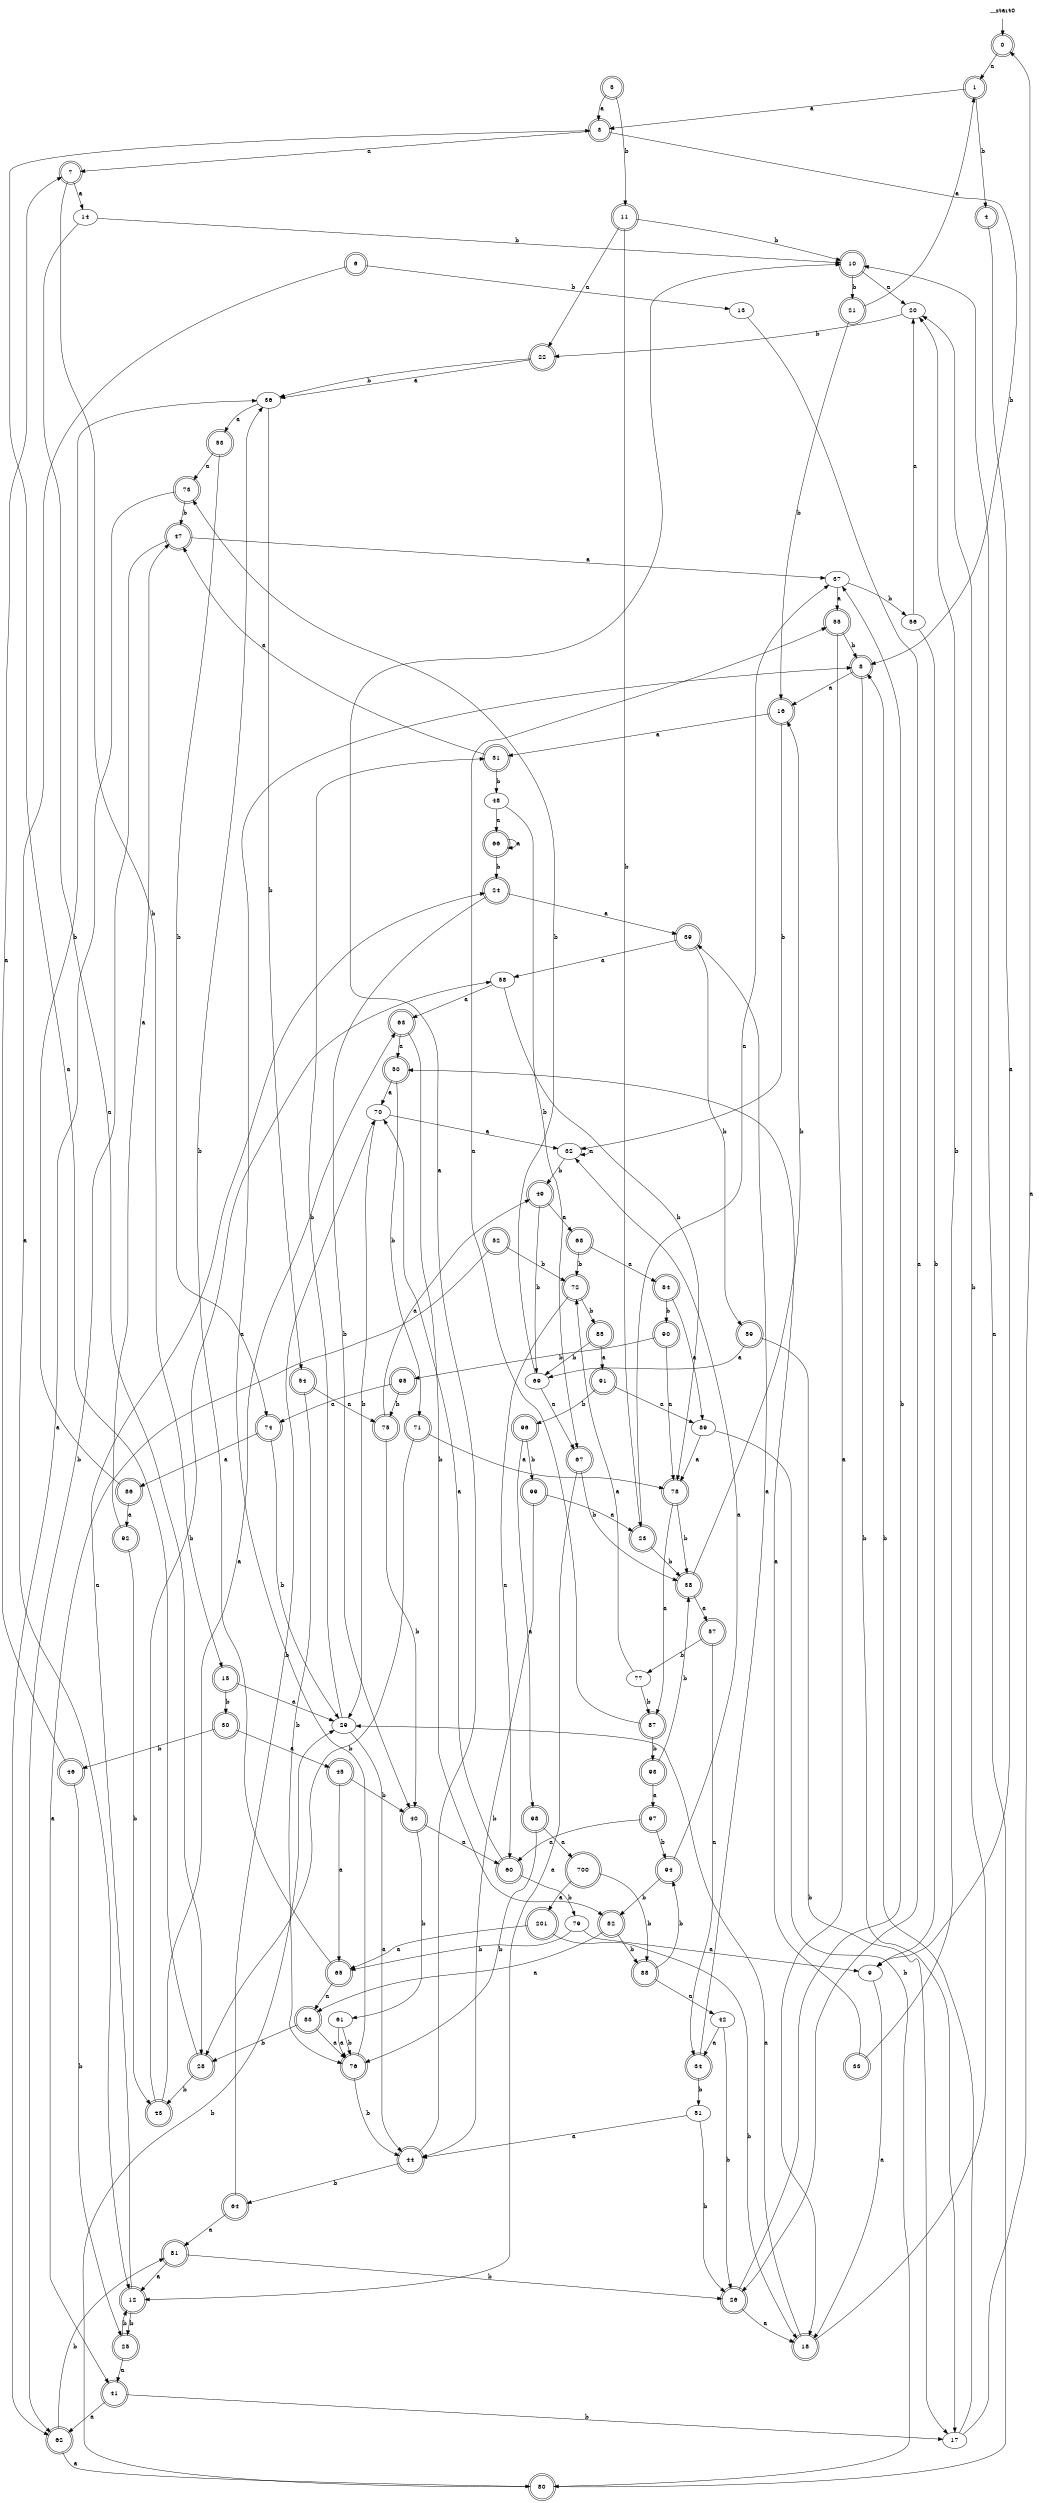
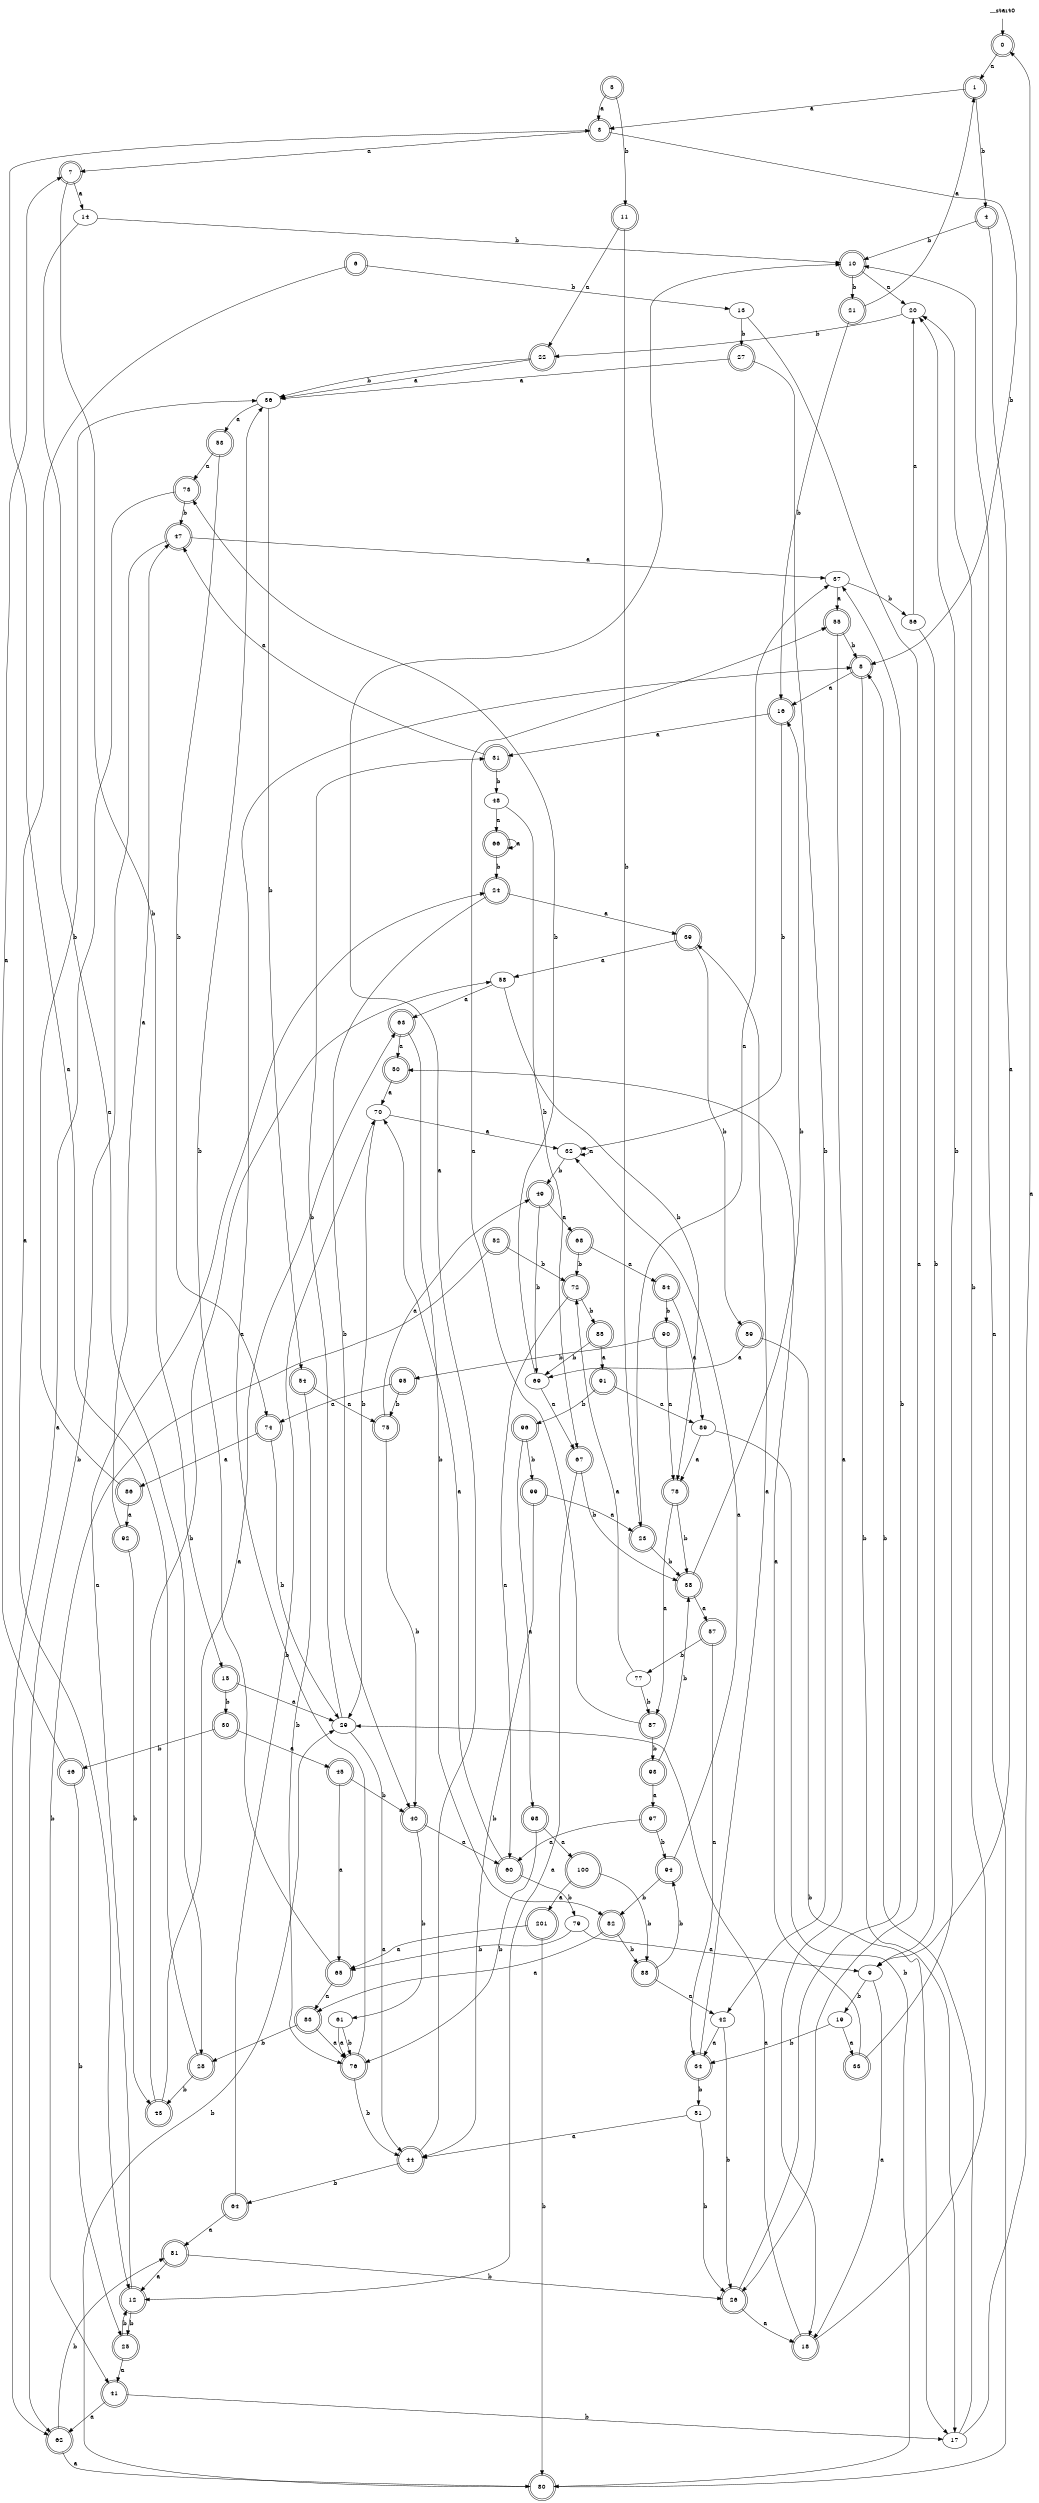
edge "11" -> "10": now "4" -> "10"
node "27": added
node "71": removed
edge "52" -> "41": label "a" -> "b"
node "700": label "700" -> "100"
node "19": added
edge "201" -> "18": now "201" -> "80"
